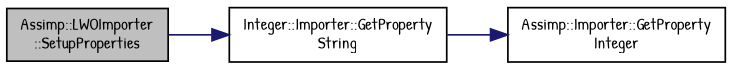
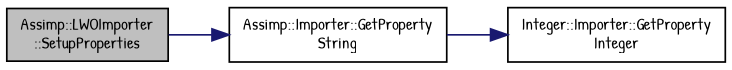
node "Integer::Importer::GetProperty String": label "Integer::Importer::GetProperty String" -> "Assimp::Importer::GetProperty String"
node "Assimp::Importer::GetProperty Integer": label "Assimp::Importer::GetProperty Integer" -> "Integer::Importer::GetProperty Integer"
